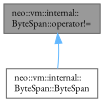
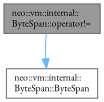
edge "neo::vm::internal:: ByteSpan::ByteSpan" -> "neo::vm::internal:: ByteSpan::operator!=": reversed
